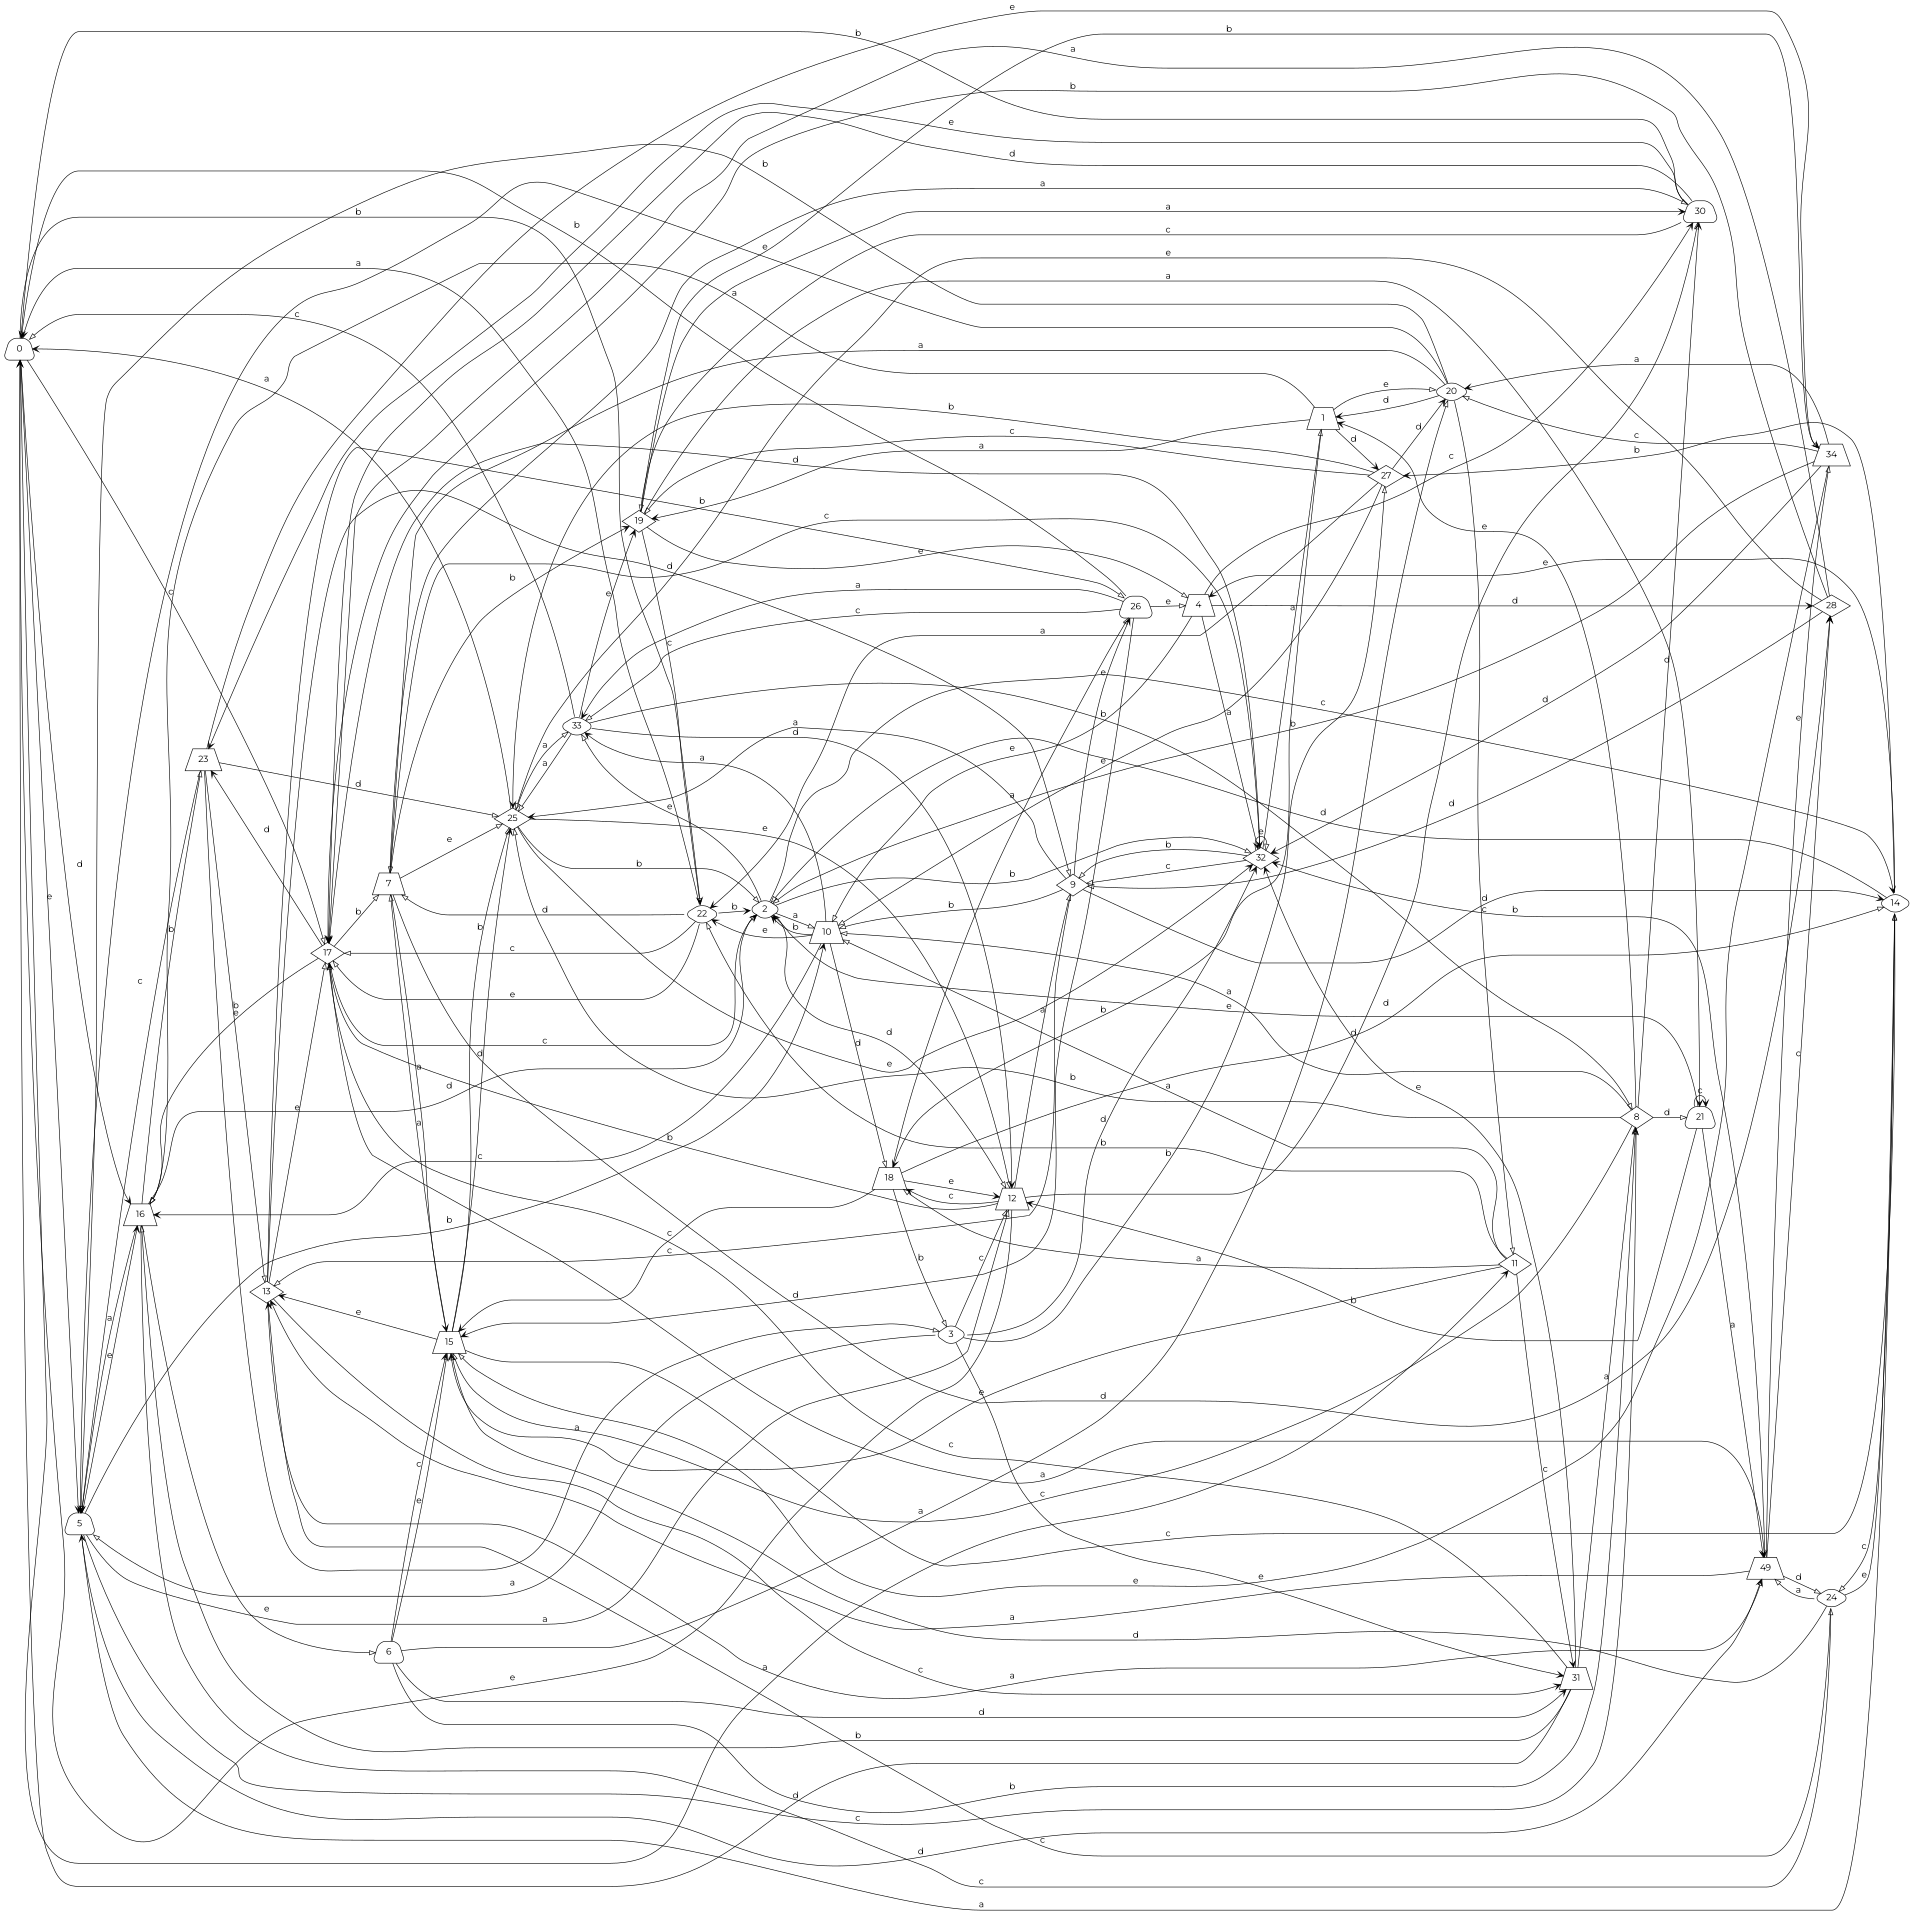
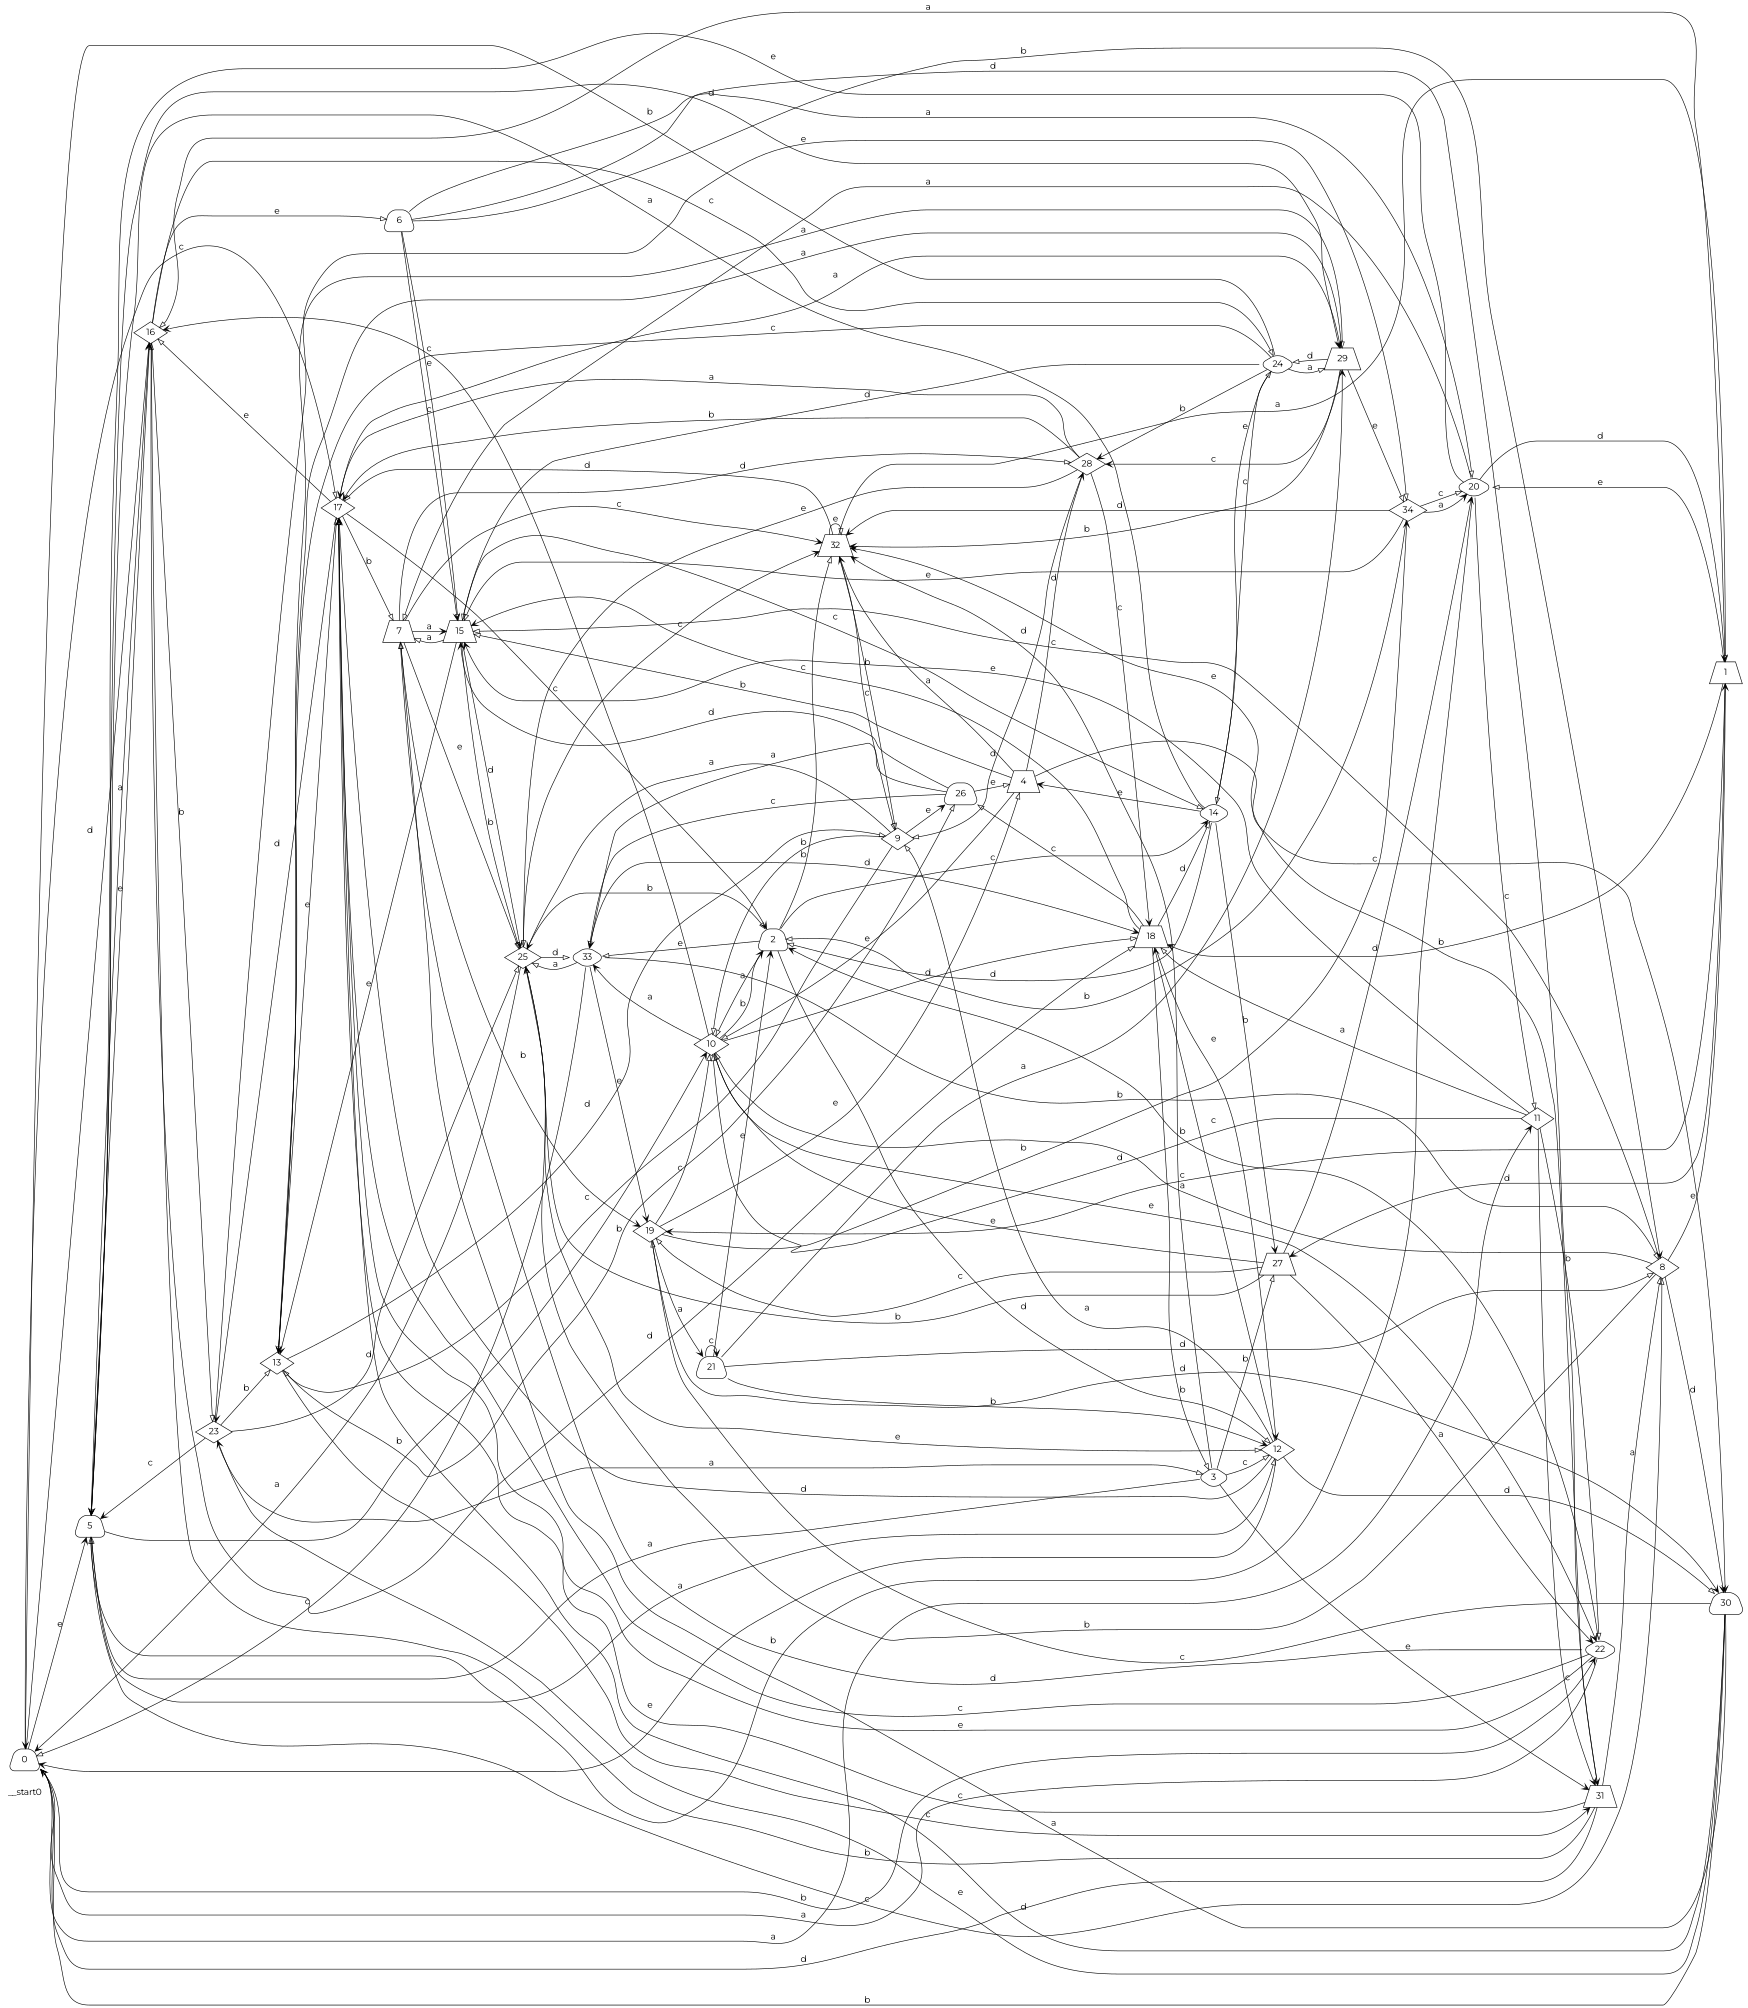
edge "19" -> "30": label "a" -> "d"
edge "7" -> "30": reversed
edge "26" -> "0": now "24" -> "0"
edge "24" -> "28": added, label "b"
edge "1" -> "19": label "a" -> "c"
node "34": shape trapezium -> diamond
node "27": shape diamond -> trapezium
edge "19" -> "22": now "19" -> "10"
edge "4" -> "15": added, label "b"
edge "28" -> "18": added, label "c"
edge "25" -> "33": label "a" -> "d"
node "23": shape trapezium -> diamond
edge "18" -> "26": label "a" -> "c"
edge "33" -> "12": now "33" -> "18"
node "32": shape diamond -> trapezium
node "2": shape diamond -> trapezium
edge "9" -> "14": removed, label "d"
node "10": shape trapezium -> diamond
edge "25" -> "32": label "e" -> "c"
edge "11" -> "10": label "a" -> "d"
edge "16" -> "2": now "16" -> "18"
edge "8" -> "21": reversed
edge "12" -> "17": label "b" -> "d"
node "12": shape trapezium -> diamond
node "16": shape trapezium -> diamond
edge "7" -> "28": arrowhead vee -> onormal
node "49": label "49" -> "29"
node "__start0": added
edge "24" -> "13": arrowhead vee -> onormal
